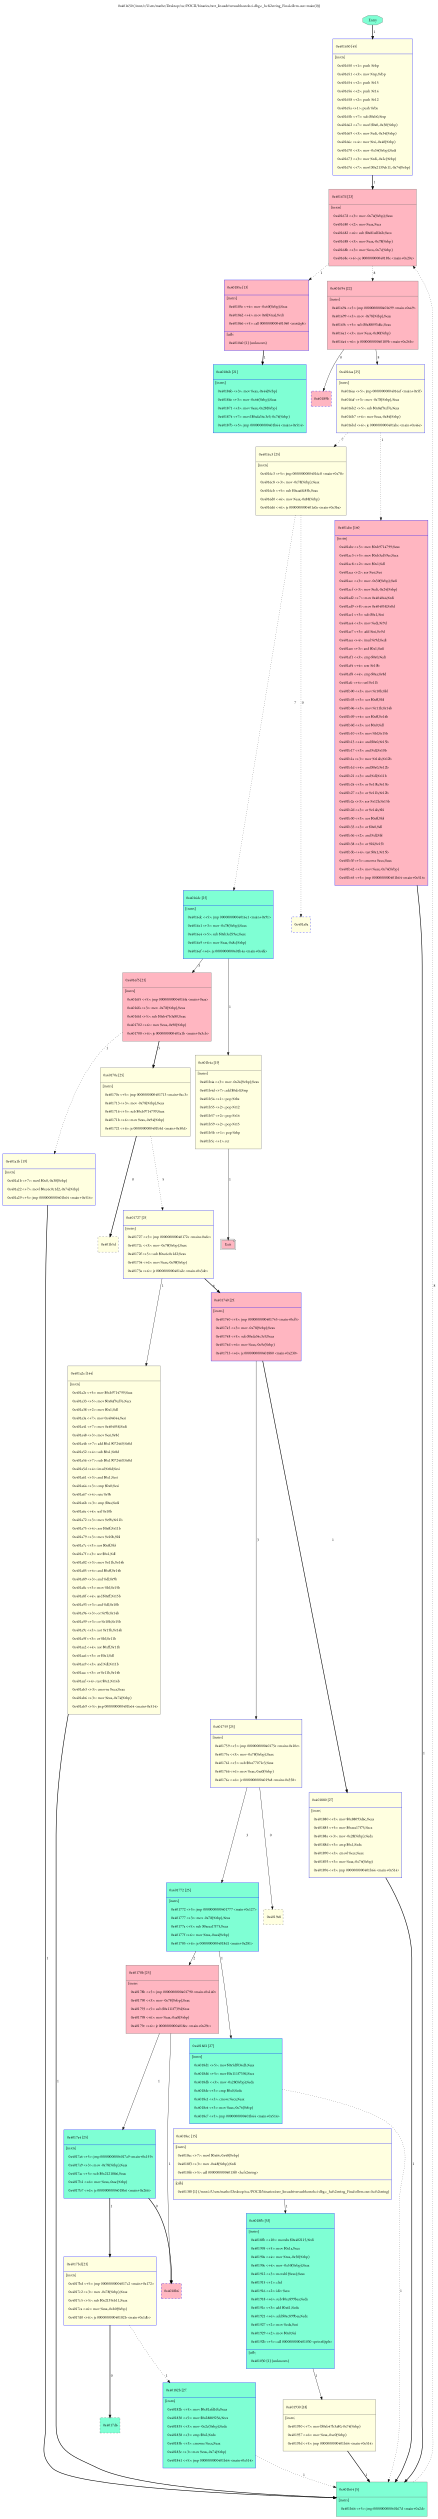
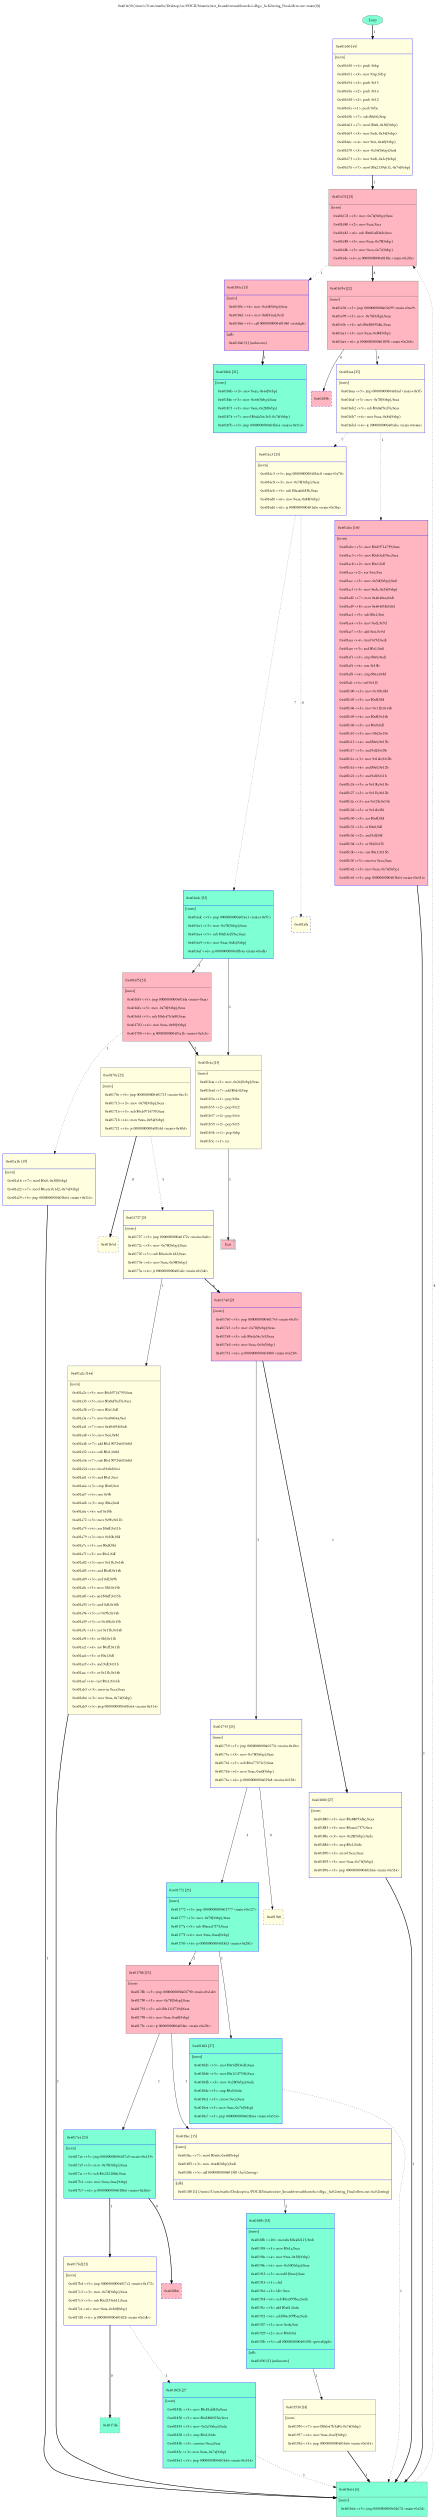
edge "0x40167d [23]" -> "0x401694 [22]": style dotted -> bold
node "0x4016c3 [25]": color gray40 -> blue
edge "0x4016f5 [25]" -> "0x40170e [25]": now "0x4016f5 [25]" -> "0x401b4a [19]"
edge "0x40178b [25]" -> "0x4018b6": now "0x40178b [25]" -> "0x4018ec [15]"
